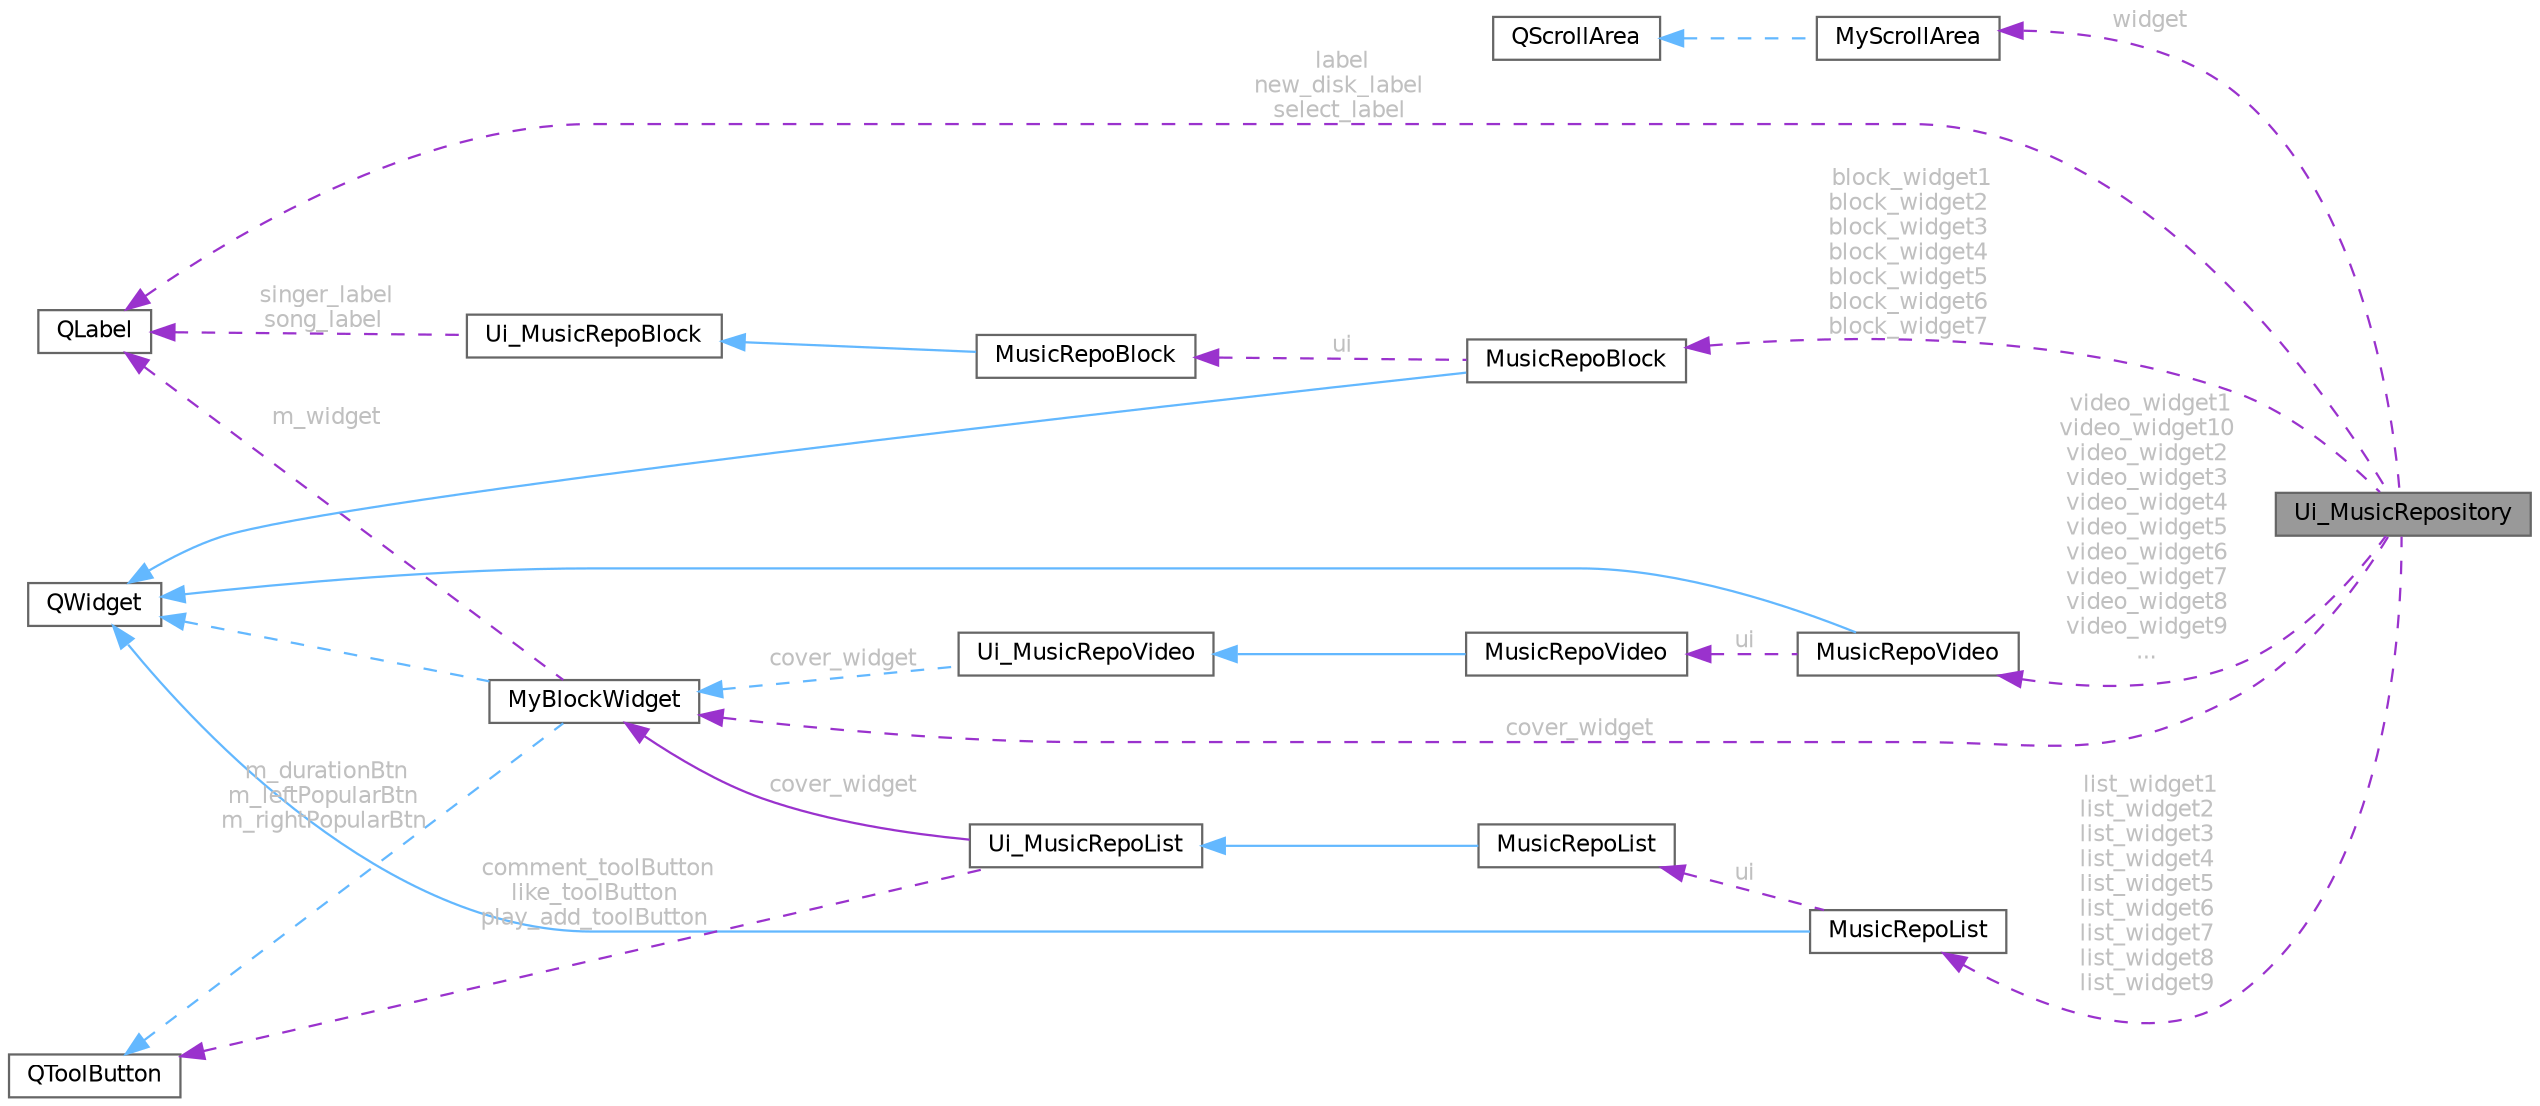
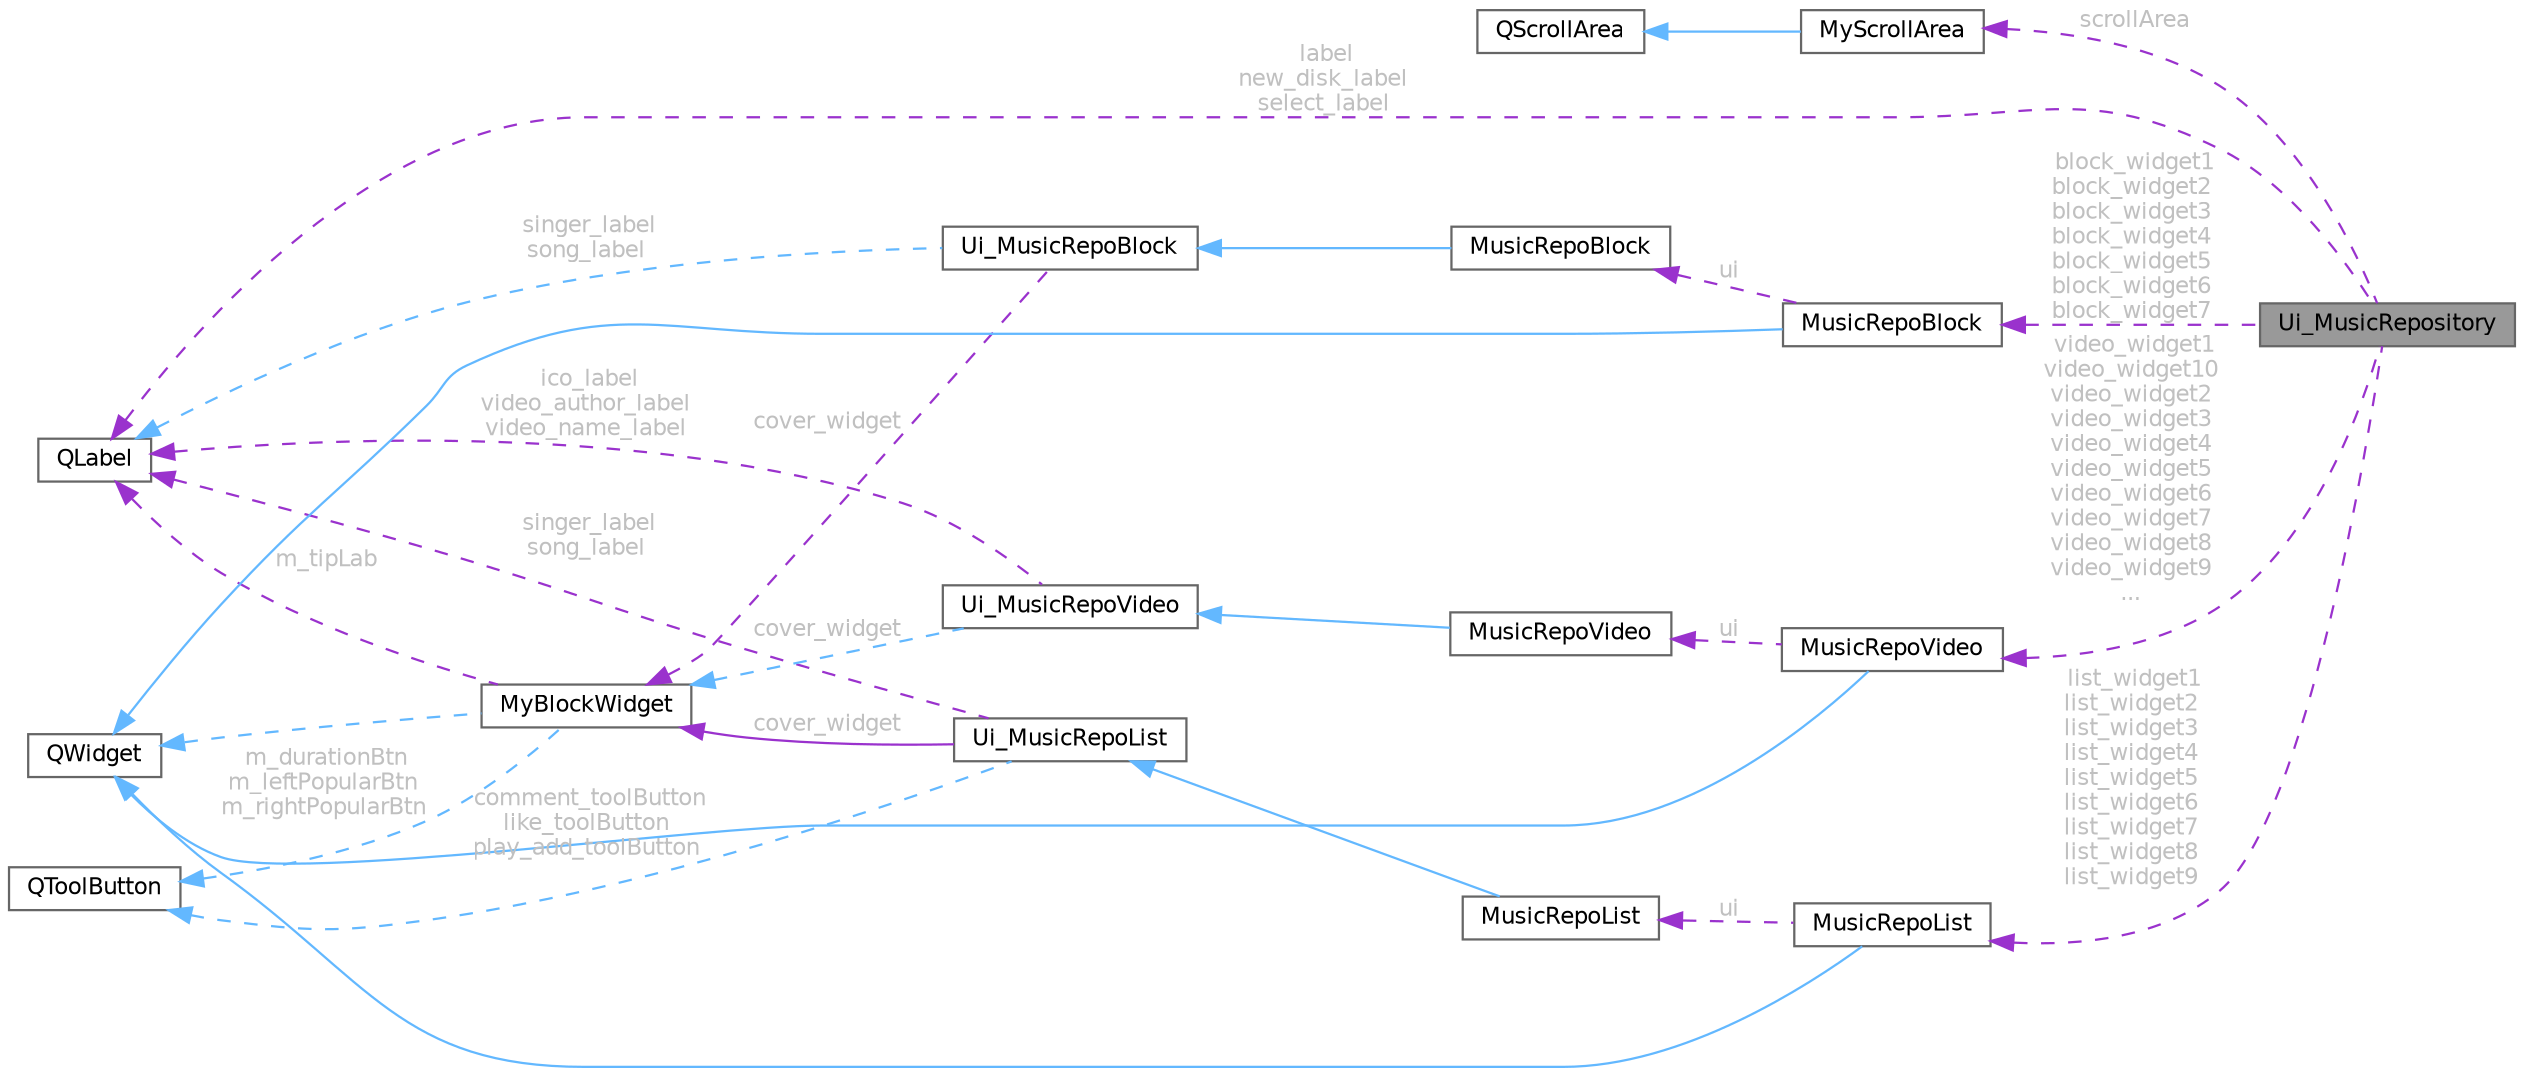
edge "Ui_MusicRepository" -> "MyScrollArea": label " widget" -> " scrollArea"
edge "MyScrollArea" -> "QScrollArea": style dashed -> solid
edge "Ui_MusicRepoBlock" -> "QLabel": color darkorchid3 -> steelblue1
edge "MyBlockWidget" -> "QLabel": label " m_widget" -> " m_tipLab"
edge "Ui_MusicRepoVideo" -> "QLabel": added, label "ico_label video_author_label video_name_label"
edge "Ui_MusicRepoList" -> "QLabel": added, label "singer_label song_label"
edge "Ui_MusicRepository" -> "MyBlockWidget": now "Ui_MusicRepoBlock" -> "MyBlockWidget"
edge "Ui_MusicRepoList" -> "QToolButton": color darkorchid3 -> steelblue1
